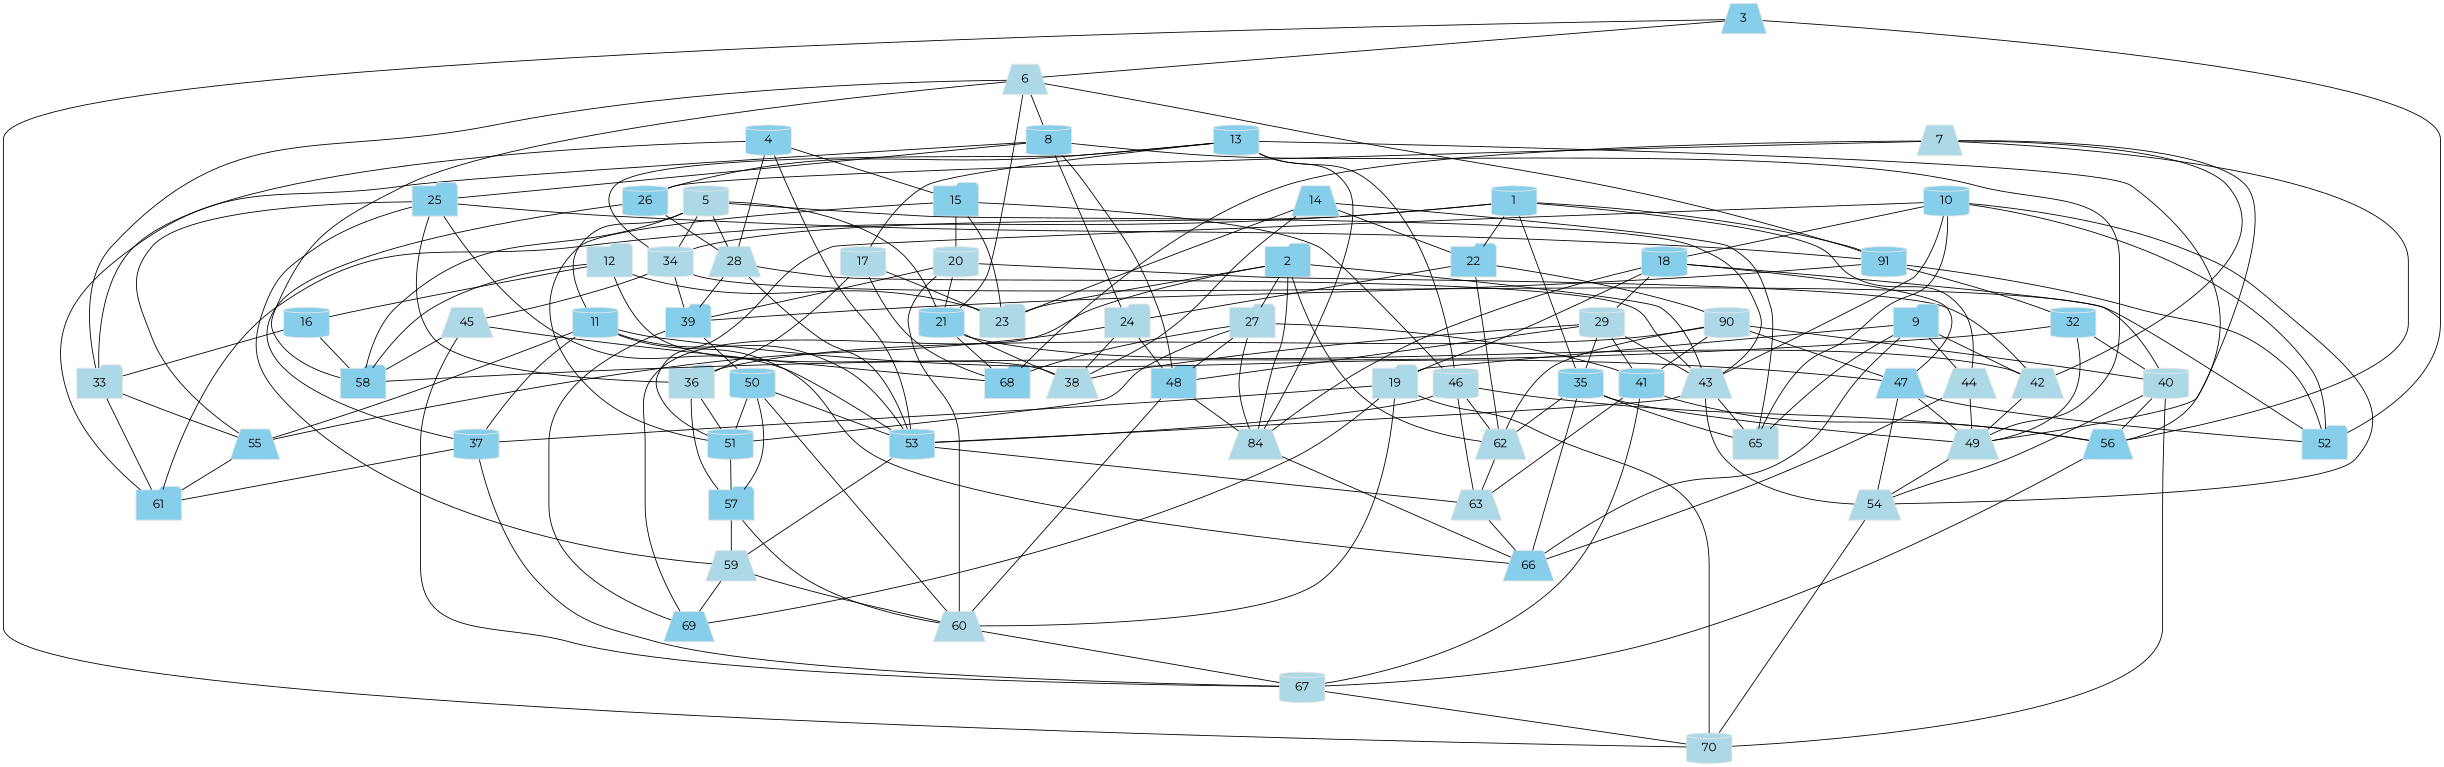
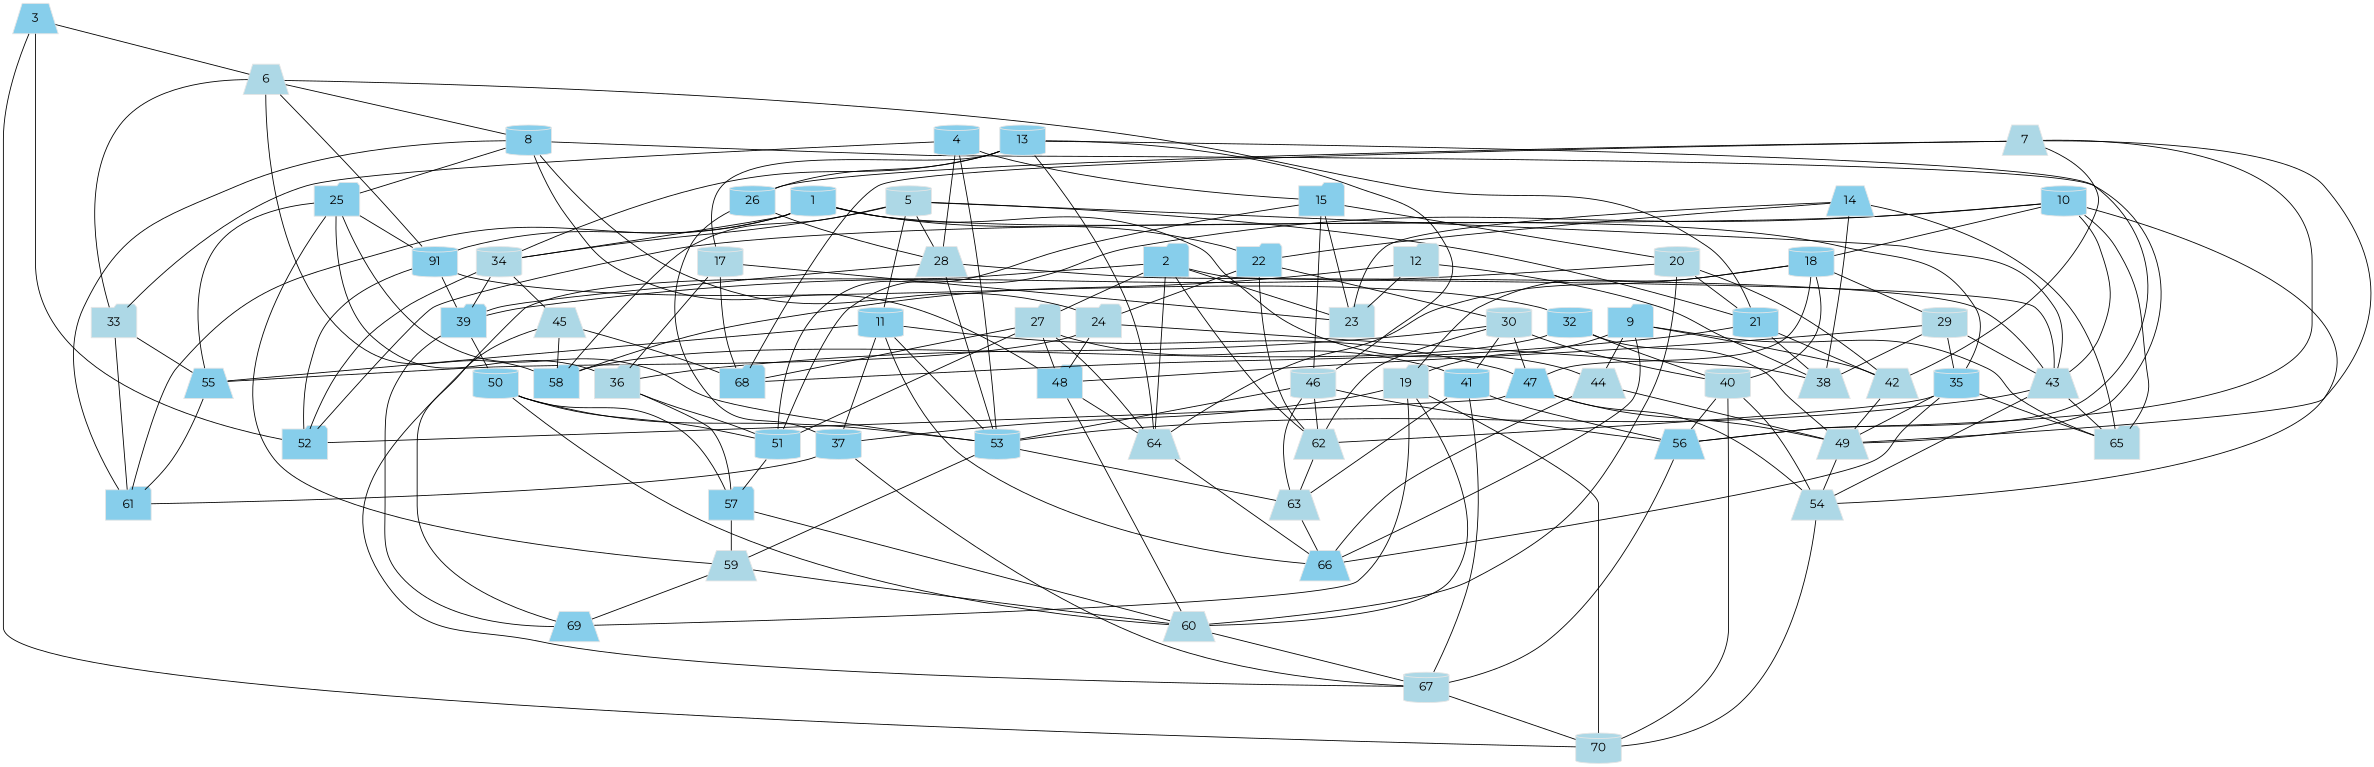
node "16": removed
node "90": label "90" -> "30"
edge "29" -- "41": removed
node "84": label "84" -> "64"
